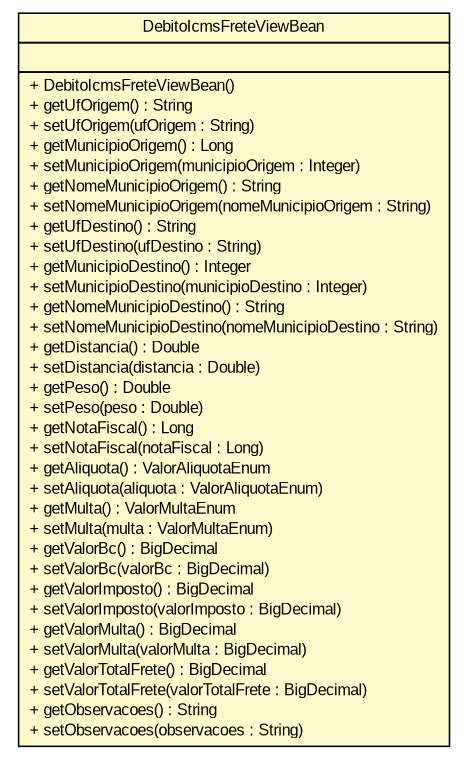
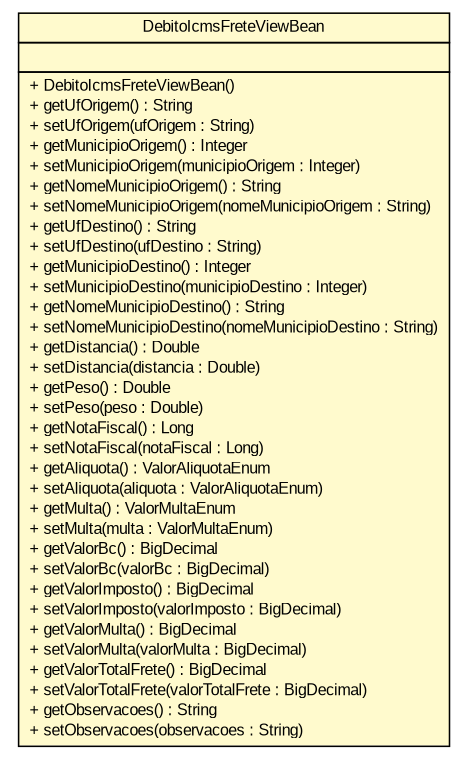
node "DebitoIcmsFreteViewBean": text "+ getMunicipioOrigem() : Long" -> "+ getMunicipioOrigem() : Integer"
